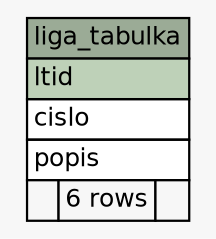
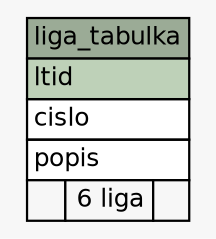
node "liga_tabulka": text "6 rows" -> "6 liga"
